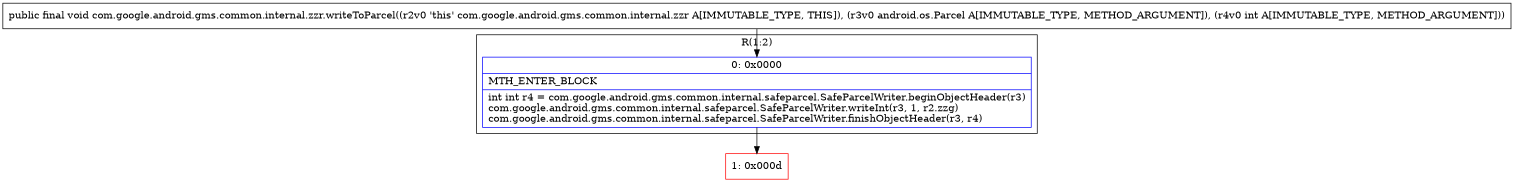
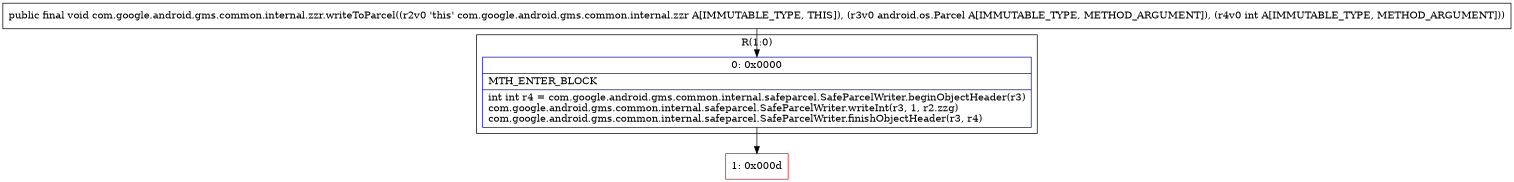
cluster "R(1:2)": label "R(1:2)" -> "R(1:0)"
